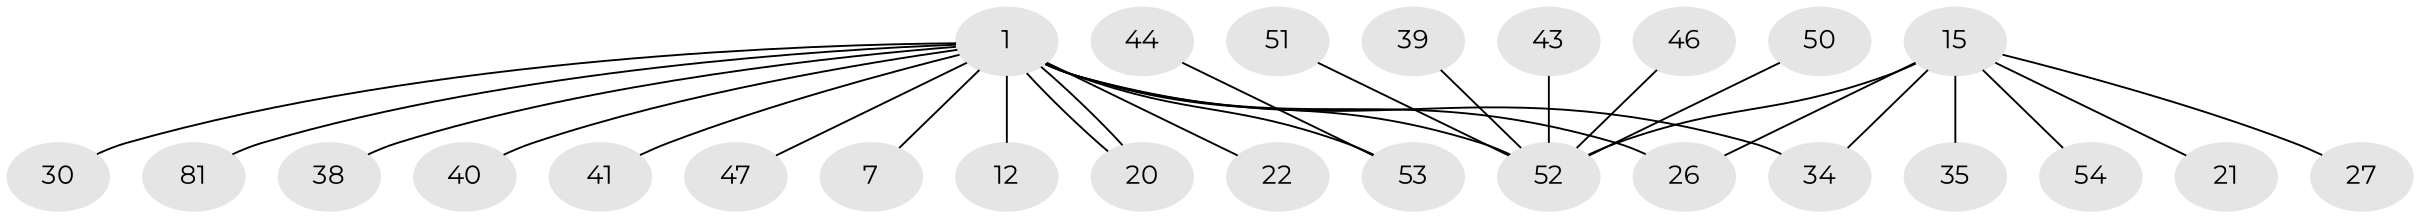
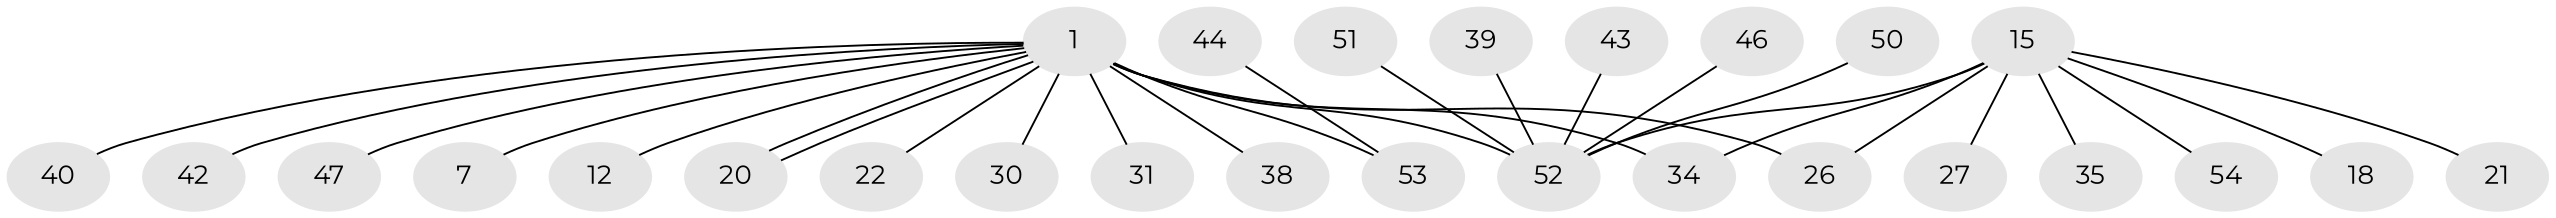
node "81": label "81" -> "31"
node "41": label "41" -> "42"
node "18": added
